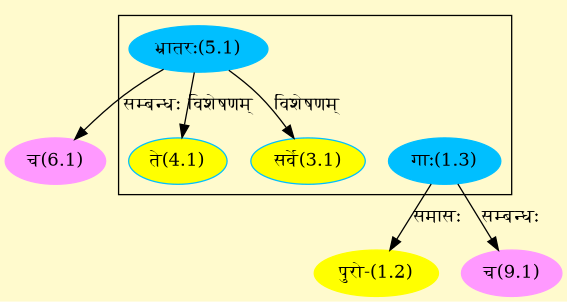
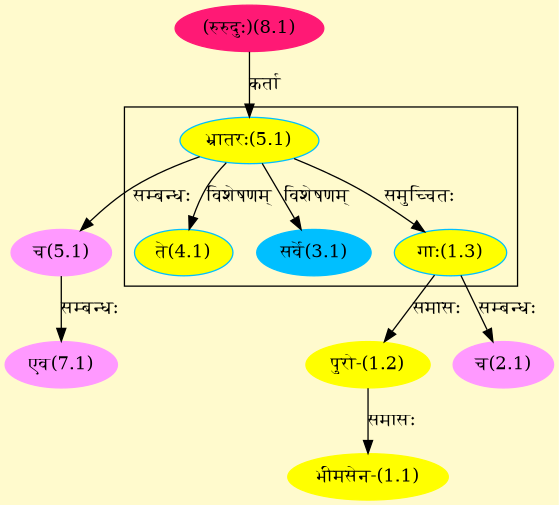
node "(रुरुदुः)(8.1)": added
node "भ्रातरः(5.1)": fillcolor #00bfff -> #ffff00
node "च(6.1)": label "च(6.1)" -> "च(5.1)"
node "सर्वे(3.1)": fillcolor #ffff00 -> #00bfff
node "गाः(1.3)": fillcolor #00bfff -> #ffff00
edge "भ्रातरः(5.1)" -> "गाः(1.3)": added, label "समुच्चितः"
node "च(9.1)": label "च(9.1)" -> "च(2.1)"
node "एव(7.1)": added
node "भीमसेन-(1.1)": added
